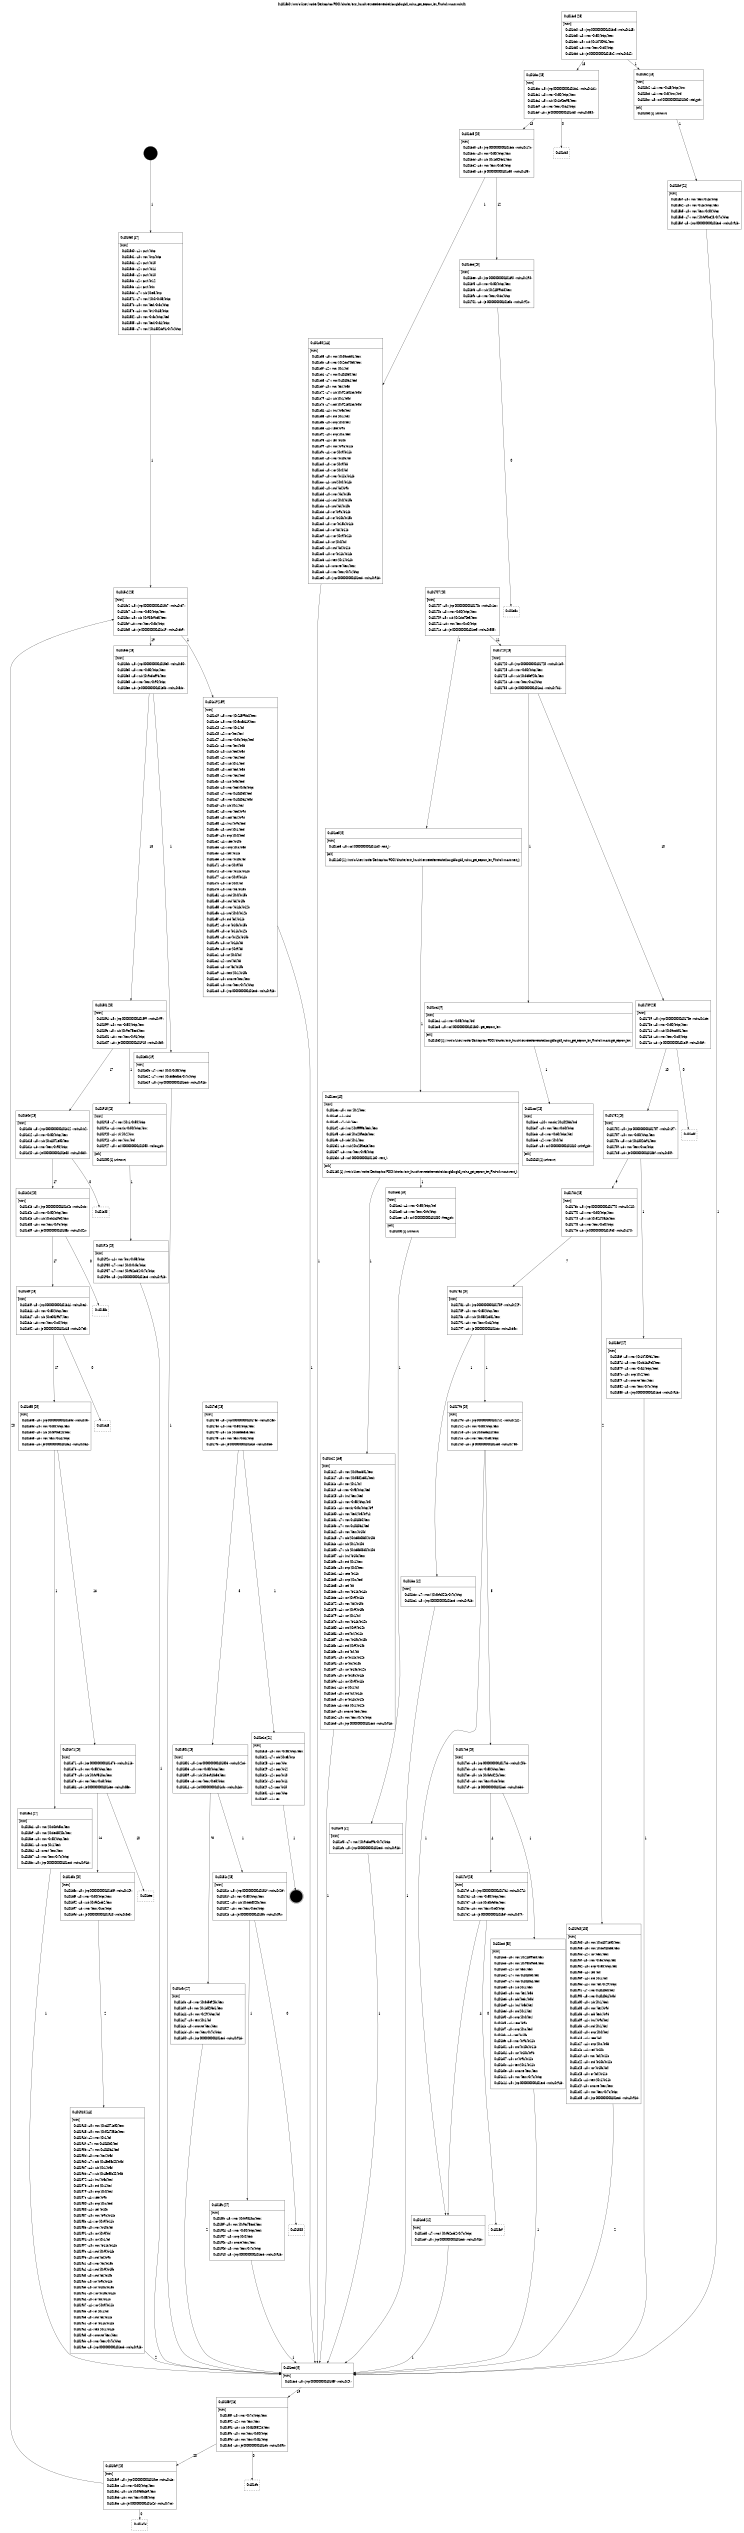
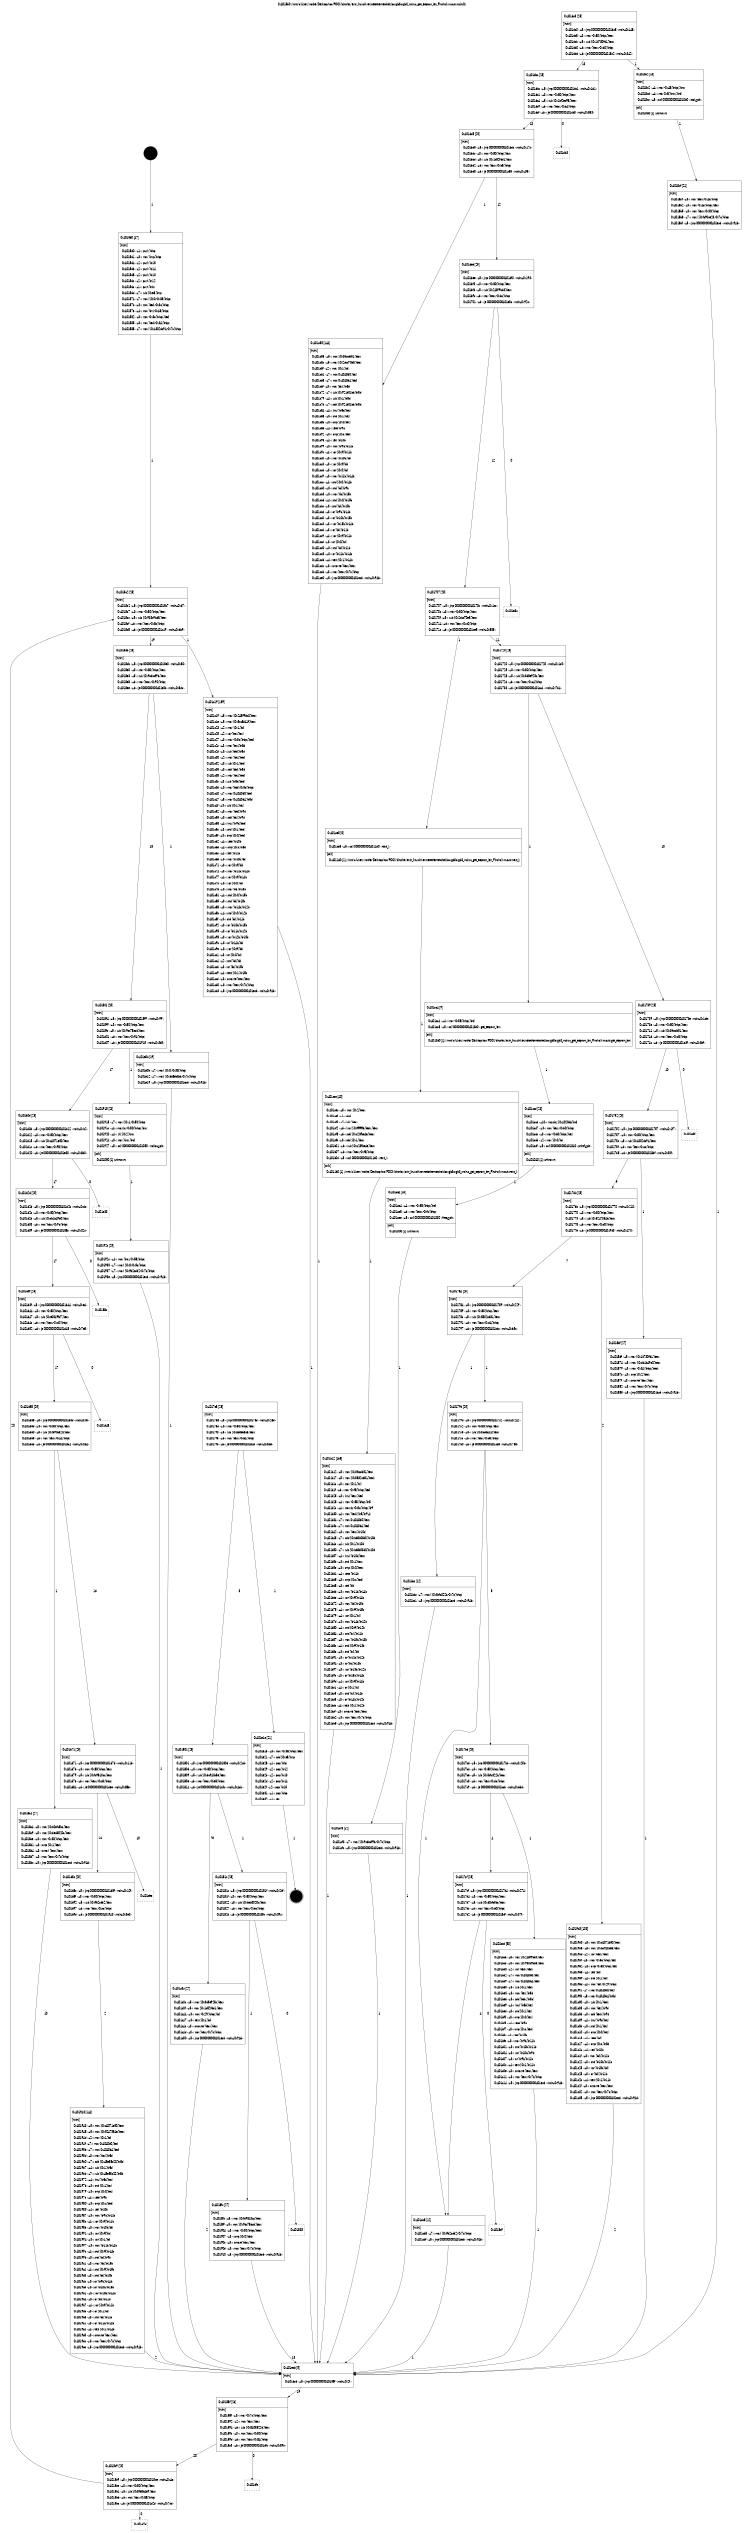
edge "0x4016ee [25]" -> "0x401707 [25]": added, label "12"
edge "0x401aea [40]" -> "0x401ce4 [15]": now "0x401ccd [23]" -> "0x401ce4 [15]"
edge "0x4018c4 [27]" -> "0x401ea6 [5]": label " 1" -> " 10"
edge "0x4018fa [27]" -> "0x401ea6 [5]": label " 1" -> " 13"
